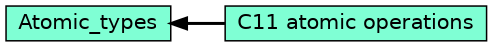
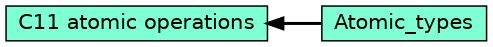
edge "C11 atomic operations" -> "Atomic_types": reversed
